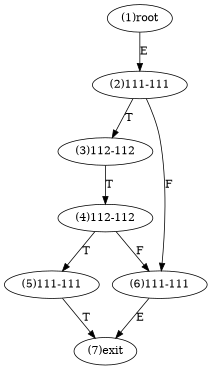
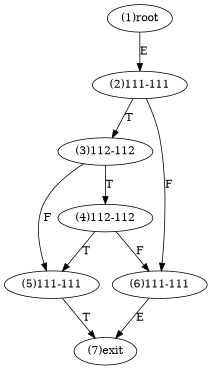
edge "(3)112-112" -> "(5)111-111": added, label "F"
